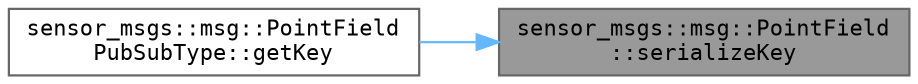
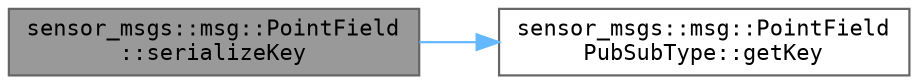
edge "sensor_msgs::msg::PointField PubSubType::getKey" -> "sensor_msgs::msg::PointField ::serializeKey": reversed
